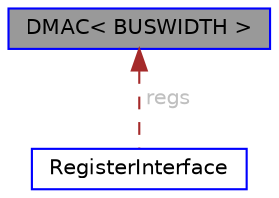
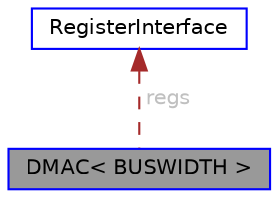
edge "RegisterInterface" -> "DMAC< BUSWIDTH >": reversed
